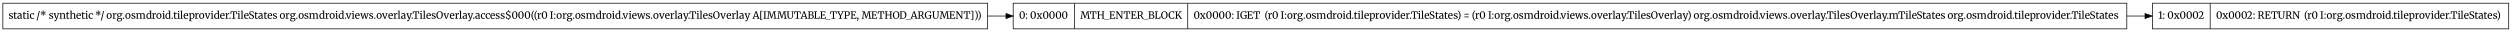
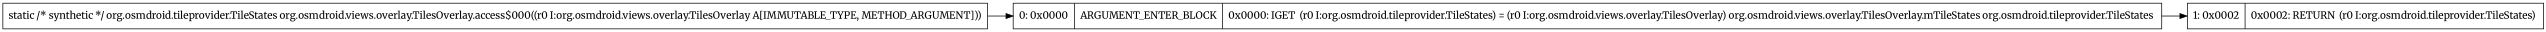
node "0: 0x0000": text "MTH_ENTER_BLOCK" -> "ARGUMENT_ENTER_BLOCK"
